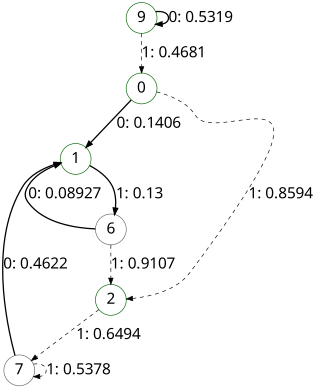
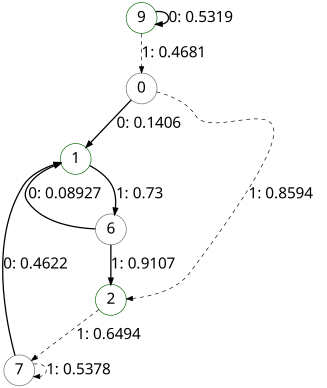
node "0": color darkgreen -> gray40
edge "1" -> "6": label "1: 0.13     " -> "1: 0.73     "
edge "6" -> "2": style dashed -> bold
